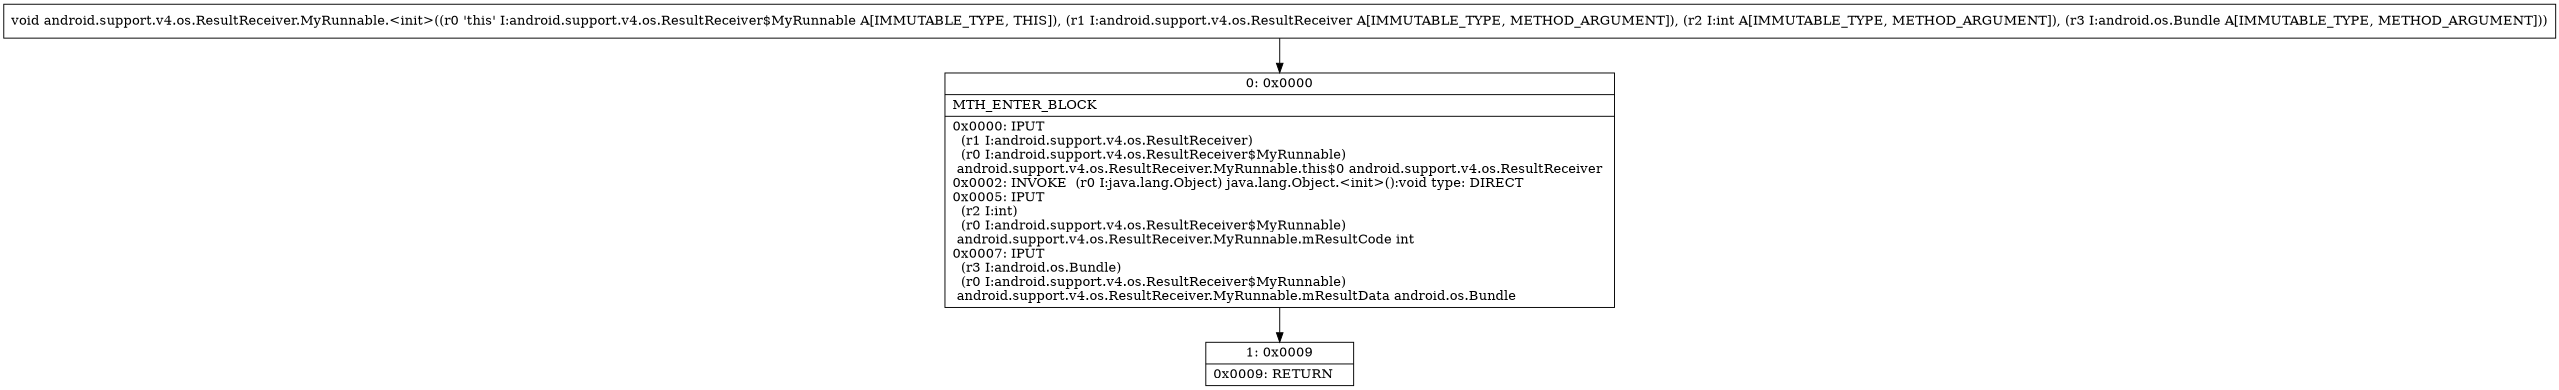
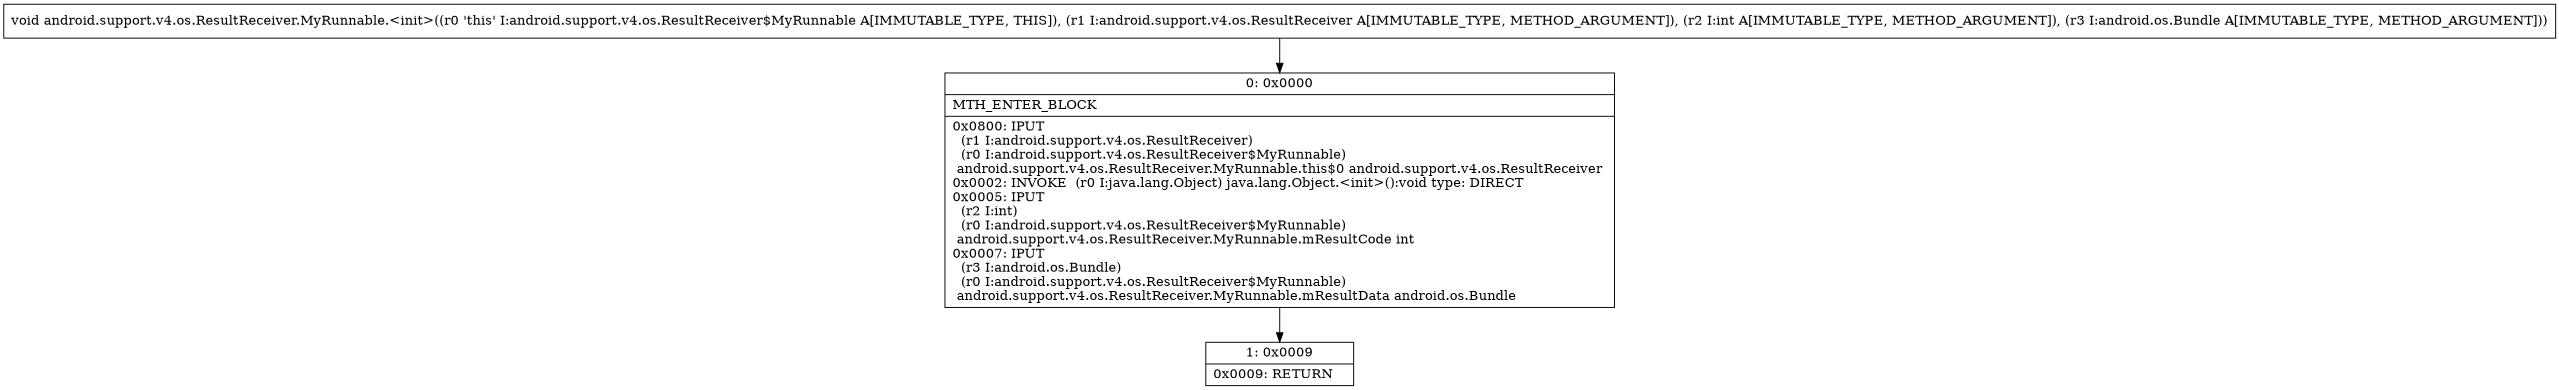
node "0: 0x0000": text "0x0000: IPUT" -> "0x0800: IPUT"
